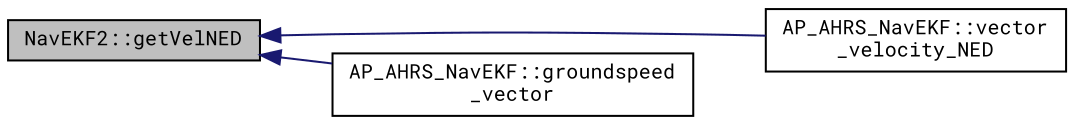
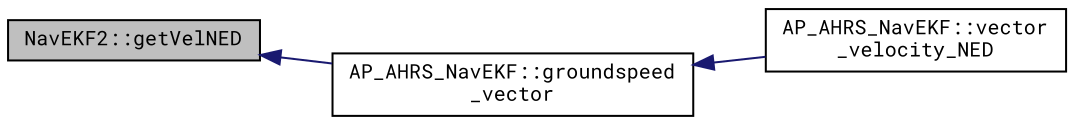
edge "AP_AHRS_NavEKF::vector _velocity_NED" -> "NavEKF2::getVelNED": now "AP_AHRS_NavEKF::vector _velocity_NED" -> "AP_AHRS_NavEKF::groundspeed _vector"
